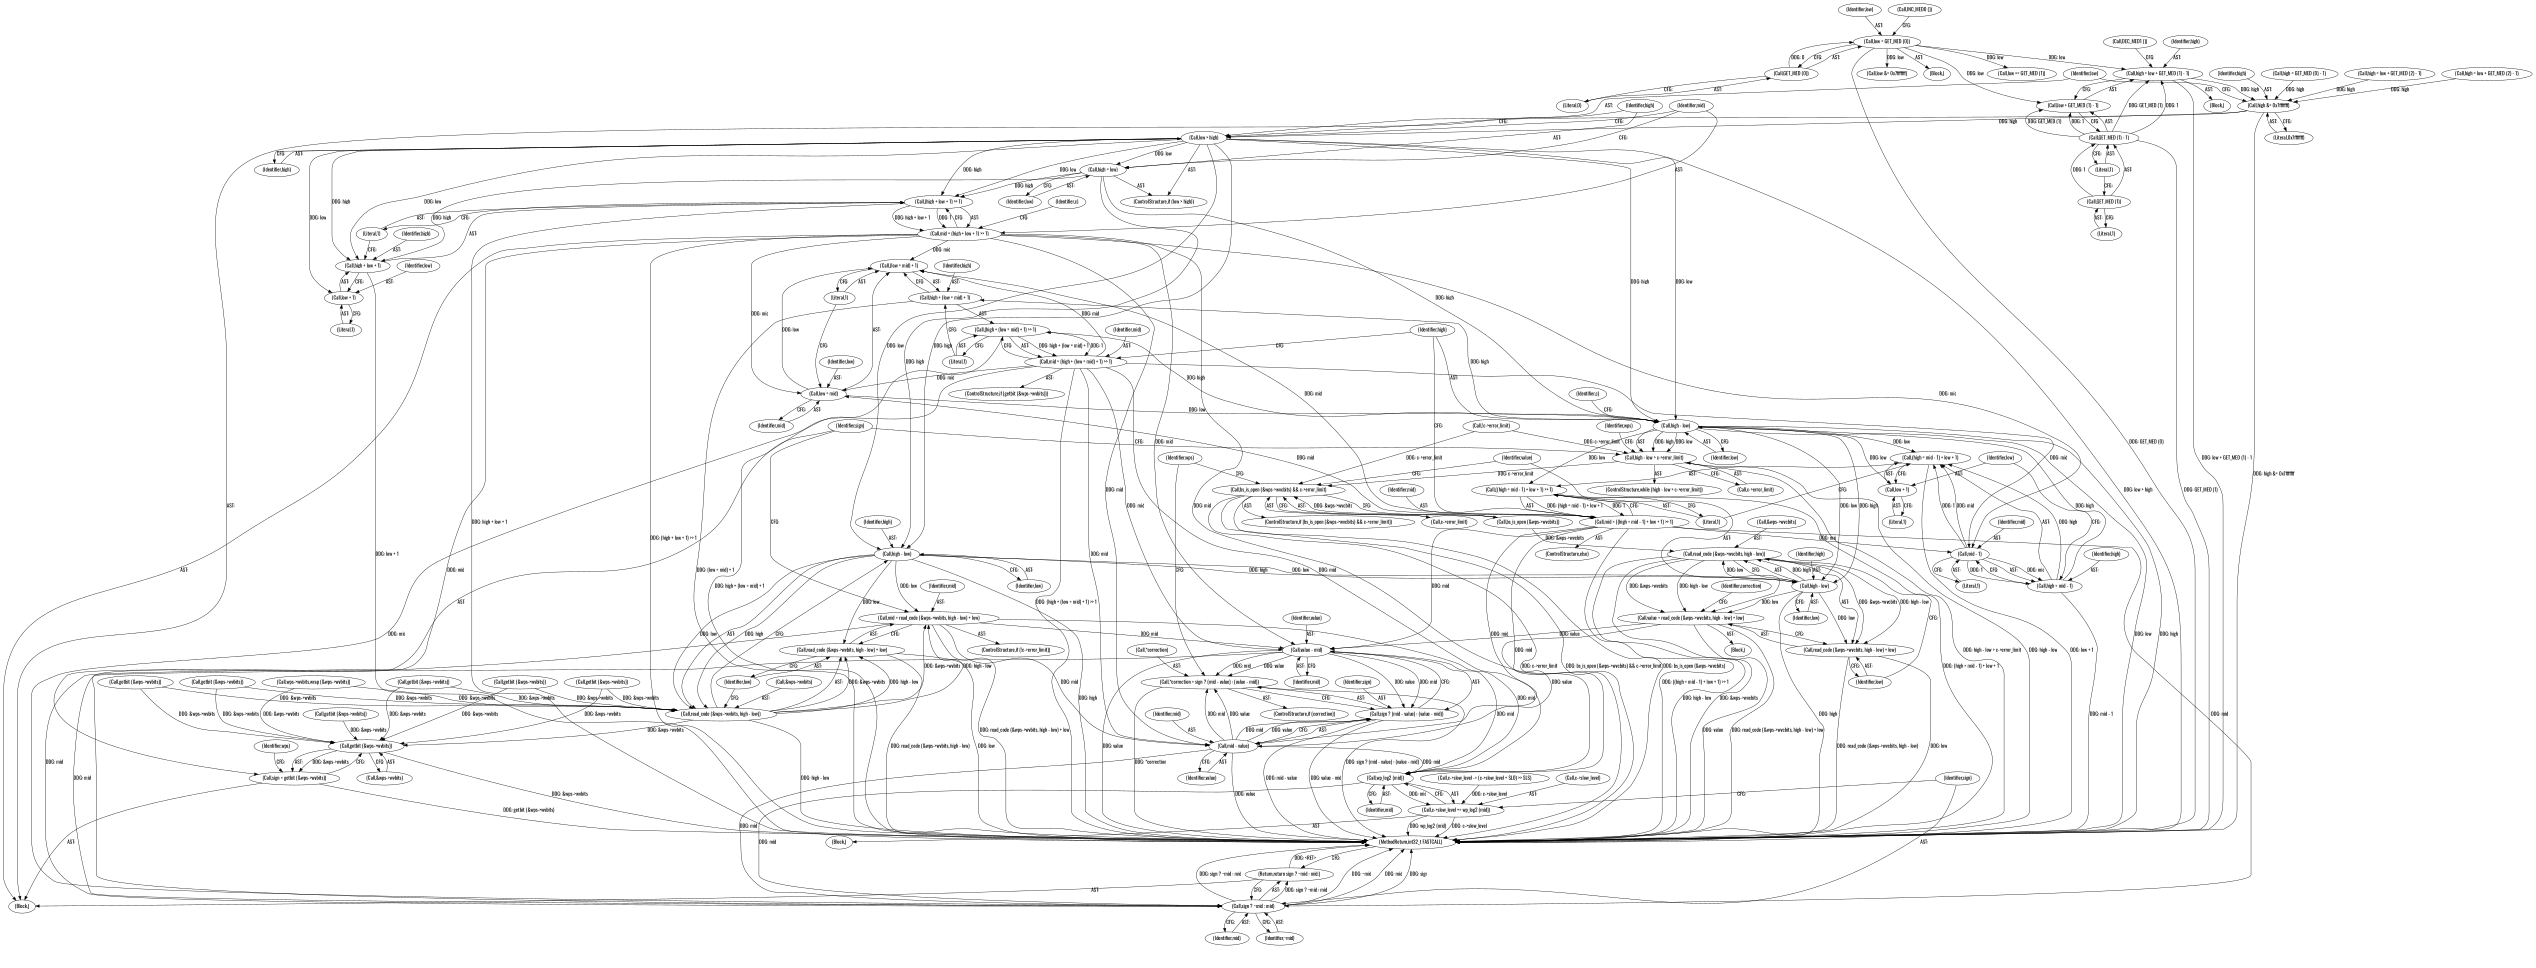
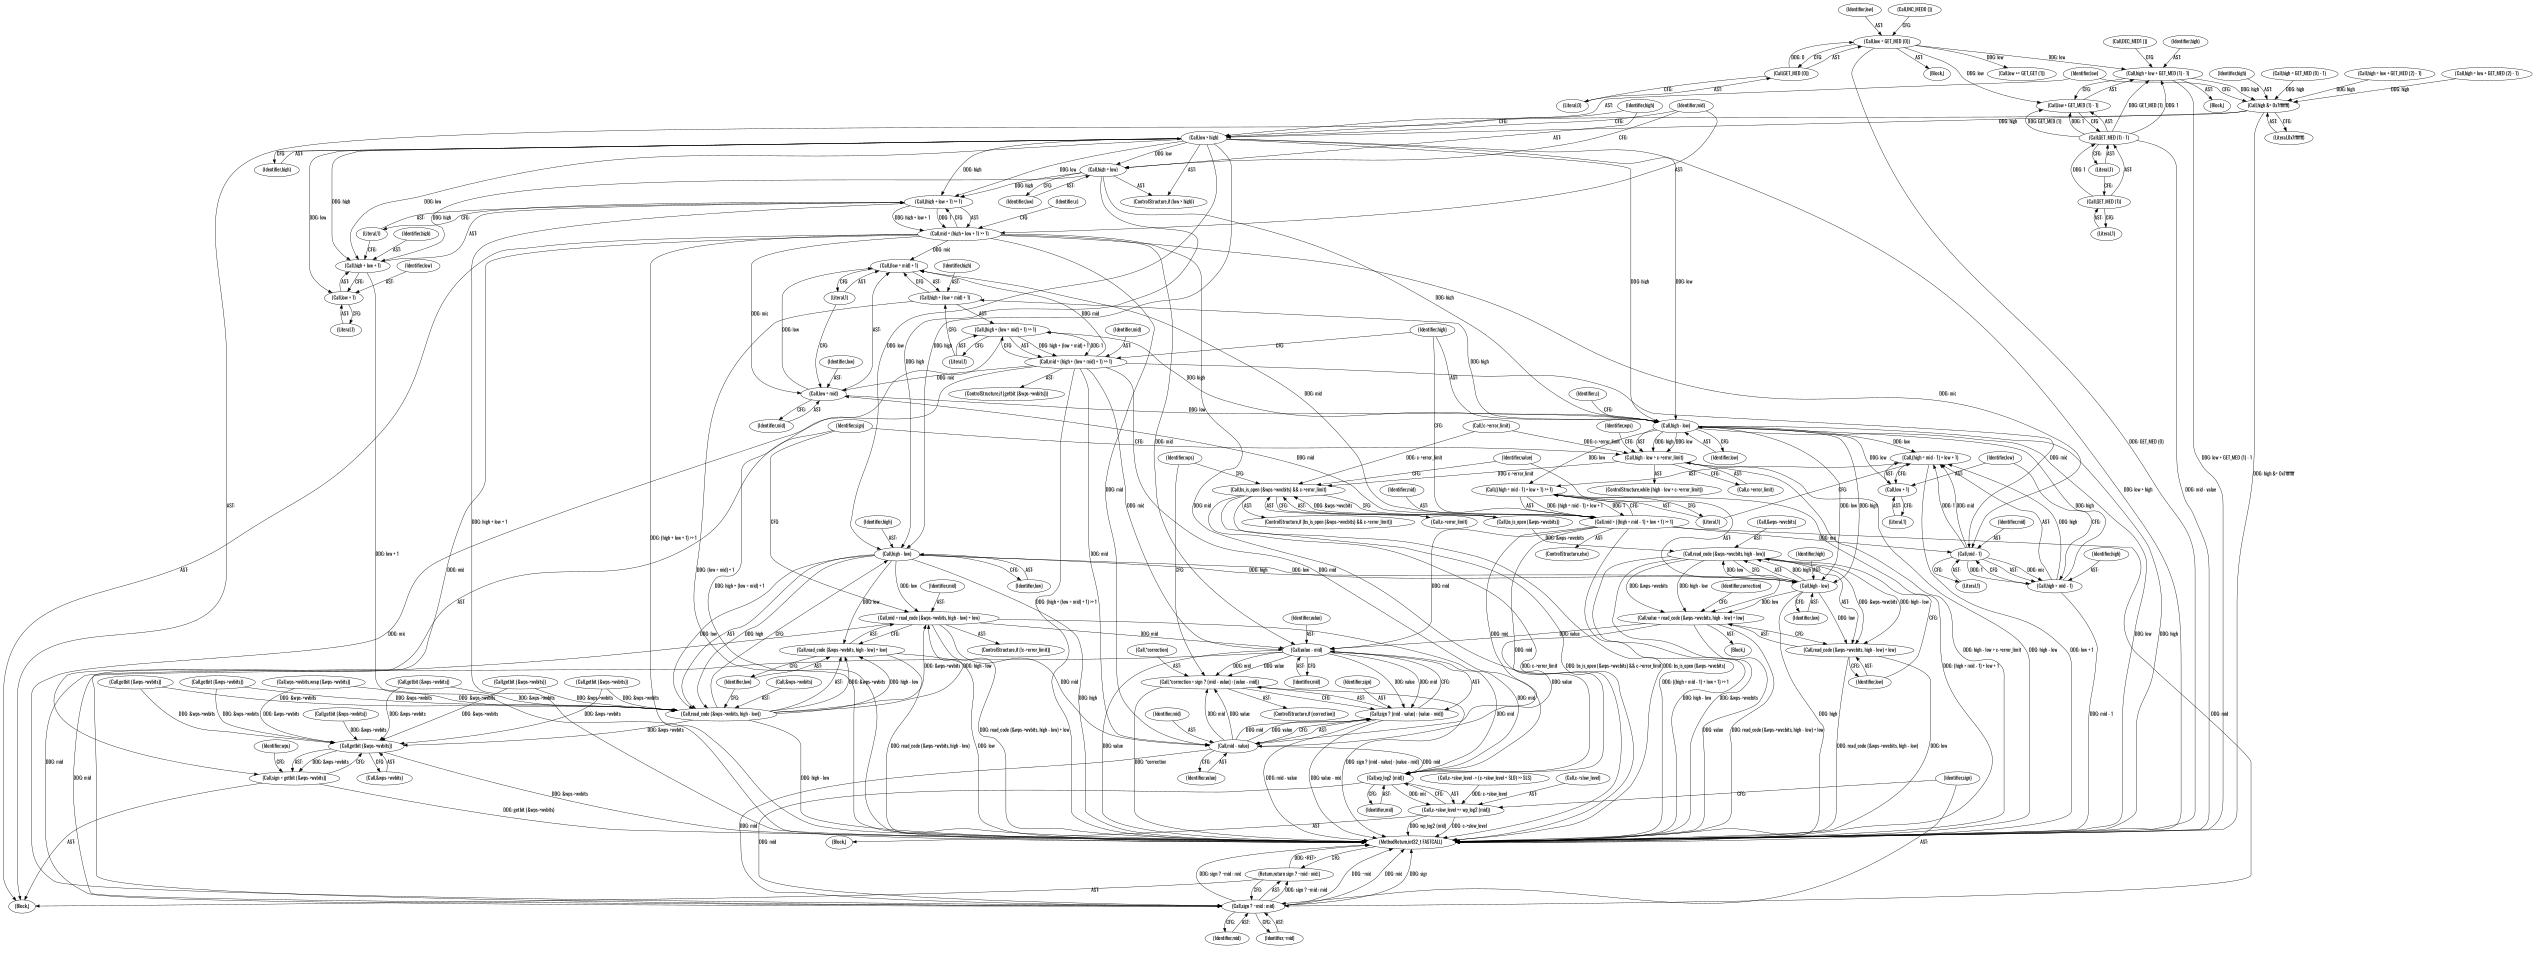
node "(Call,low &= 0x7fffffff)": removed
node "(Call,low += GET_MED (1))": label "(Call,low += GET_MED (1))" -> "(Call,low += GET_GET (1))"
edge "(Call,GET_MED (1) - 1)" -> "(MethodReturn,int32_t FASTCALL)": label "DDG: GET_MED (1)" -> "DDG: mid - value"
edge "(Call,mid - value)" -> "(MethodReturn,int32_t FASTCALL)": removed, label "DDG: value"
